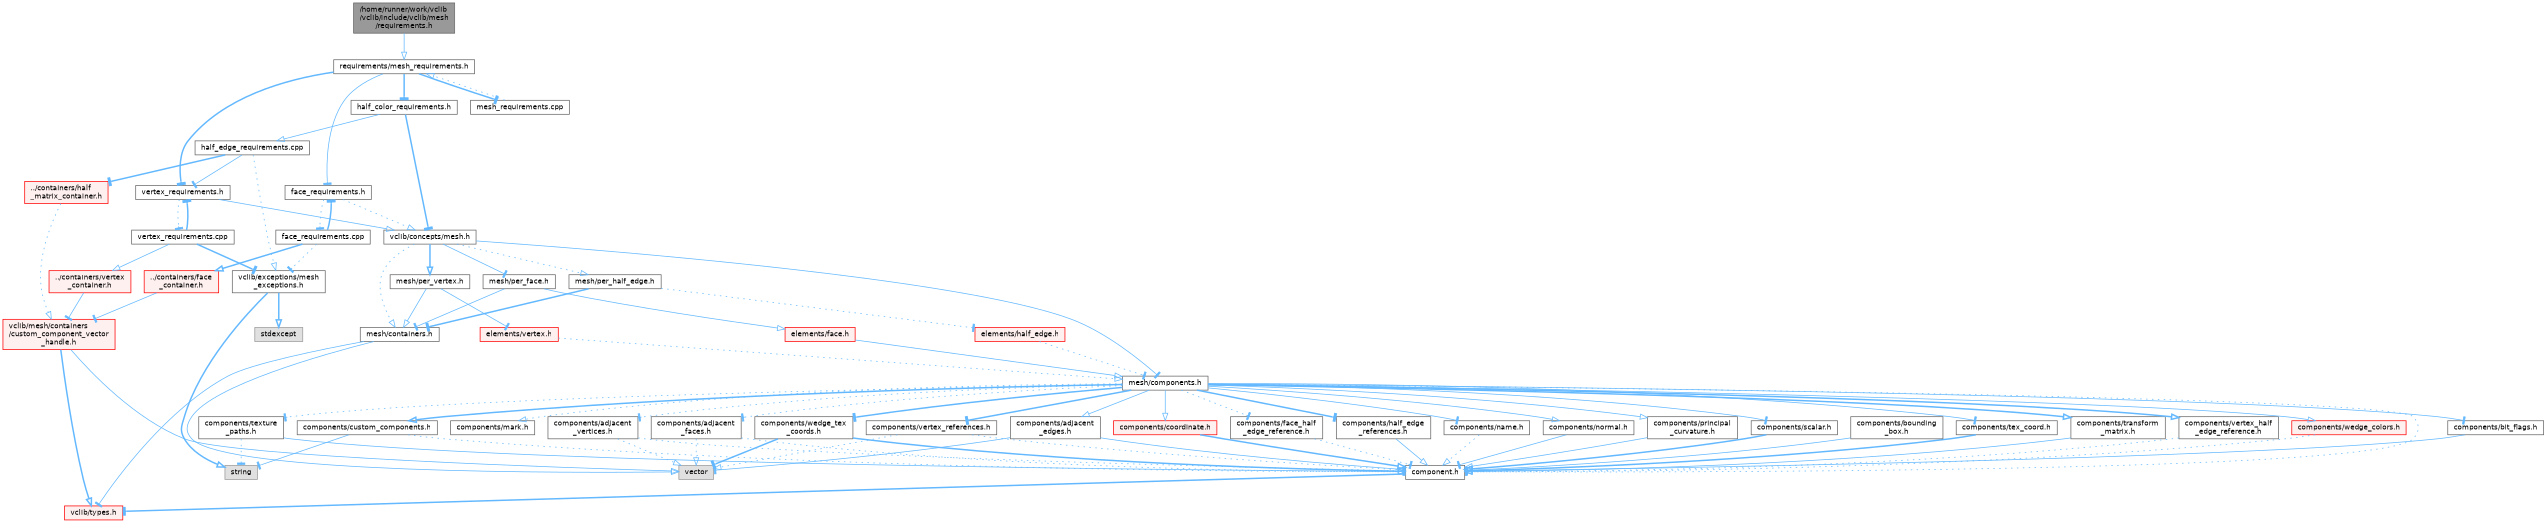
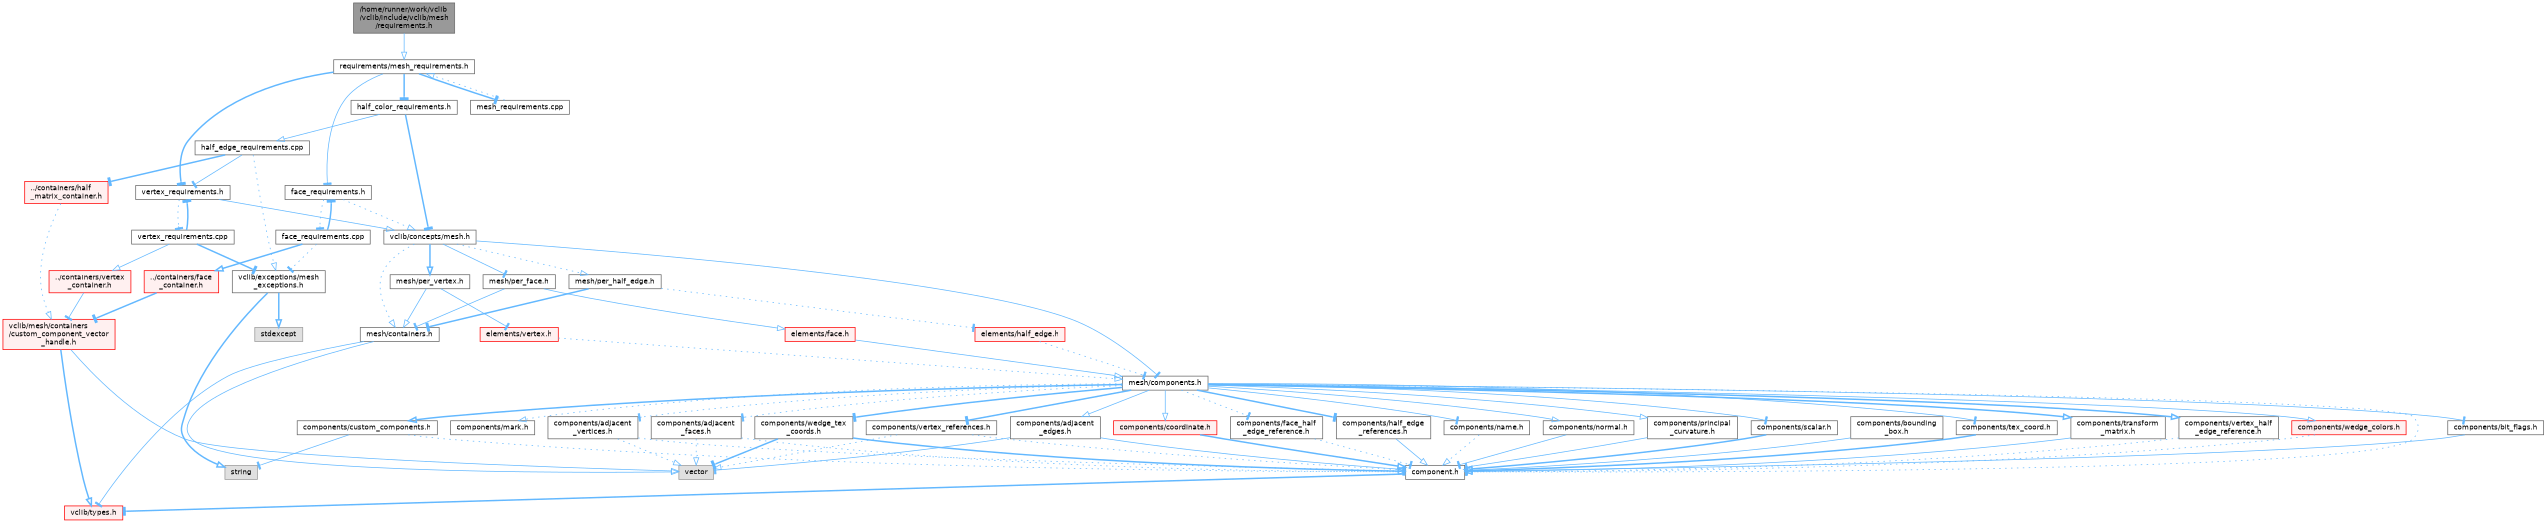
edge "../containers/face _container.h" -> "vclib/mesh/containers /custom_component_vector _handle.h": style solid -> bold
node "components/texture _paths.h": removed
edge "components/principal _curvature.h" -> "component.h": arrowhead onormal -> tee
